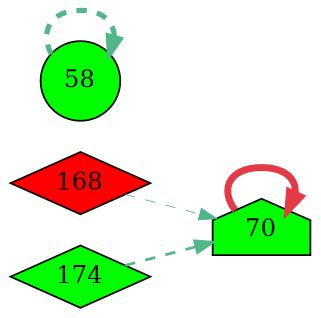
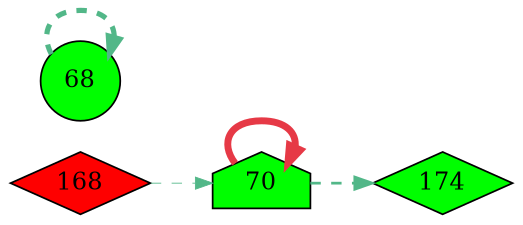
node "58": label "58" -> "68"
edge "174" -> "70": reversed
